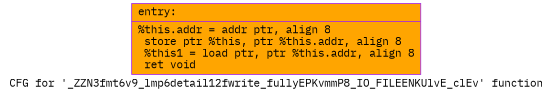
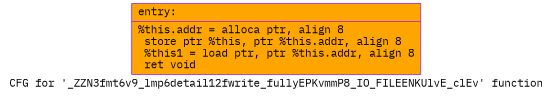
node "entry:": text "%this.addr = addr ptr, align 8" -> "%this.addr = alloca ptr, align 8"
